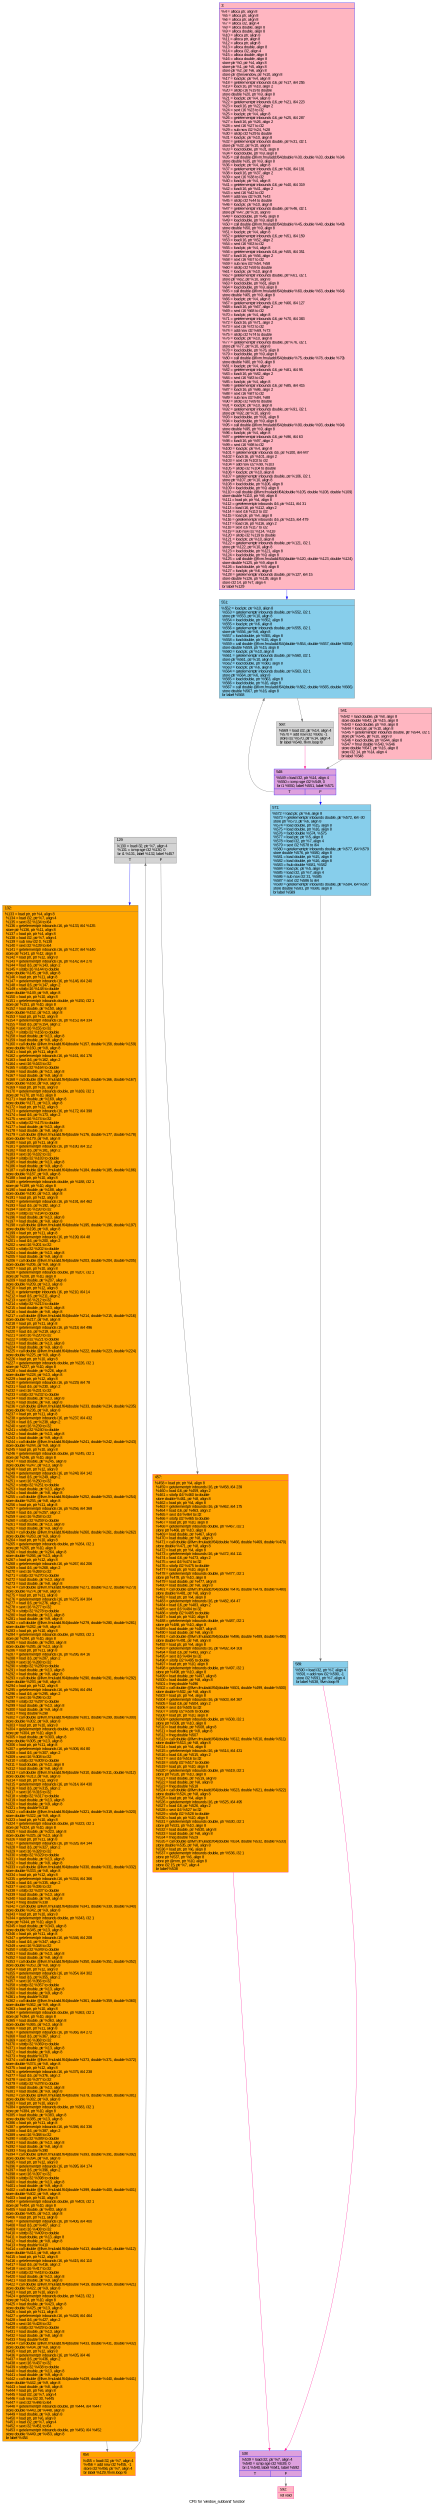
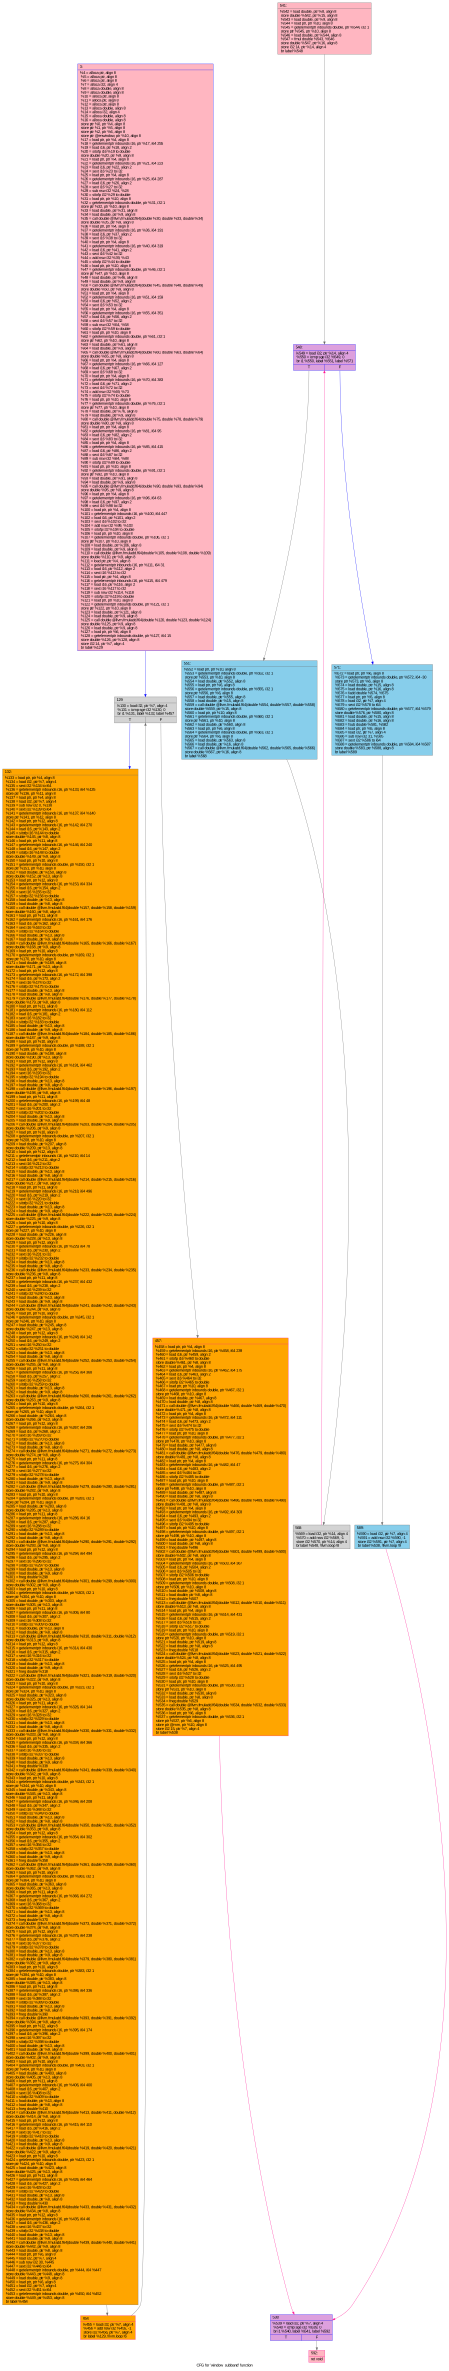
edge "3:" -> "551:": now "3:" -> "129:"
